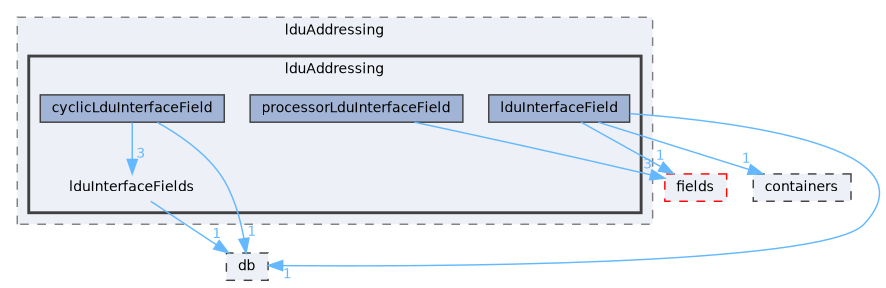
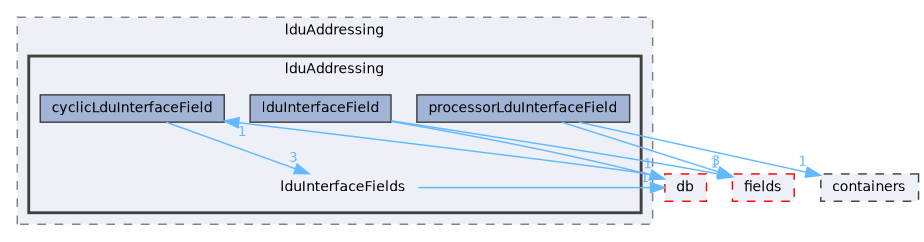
edge "lduInterfaceField" -> "containers": now "processorLduInterfaceField" -> "containers"
edge "cyclicLduInterfaceField" -> "db": reversed
node "db": color grey25 -> red
